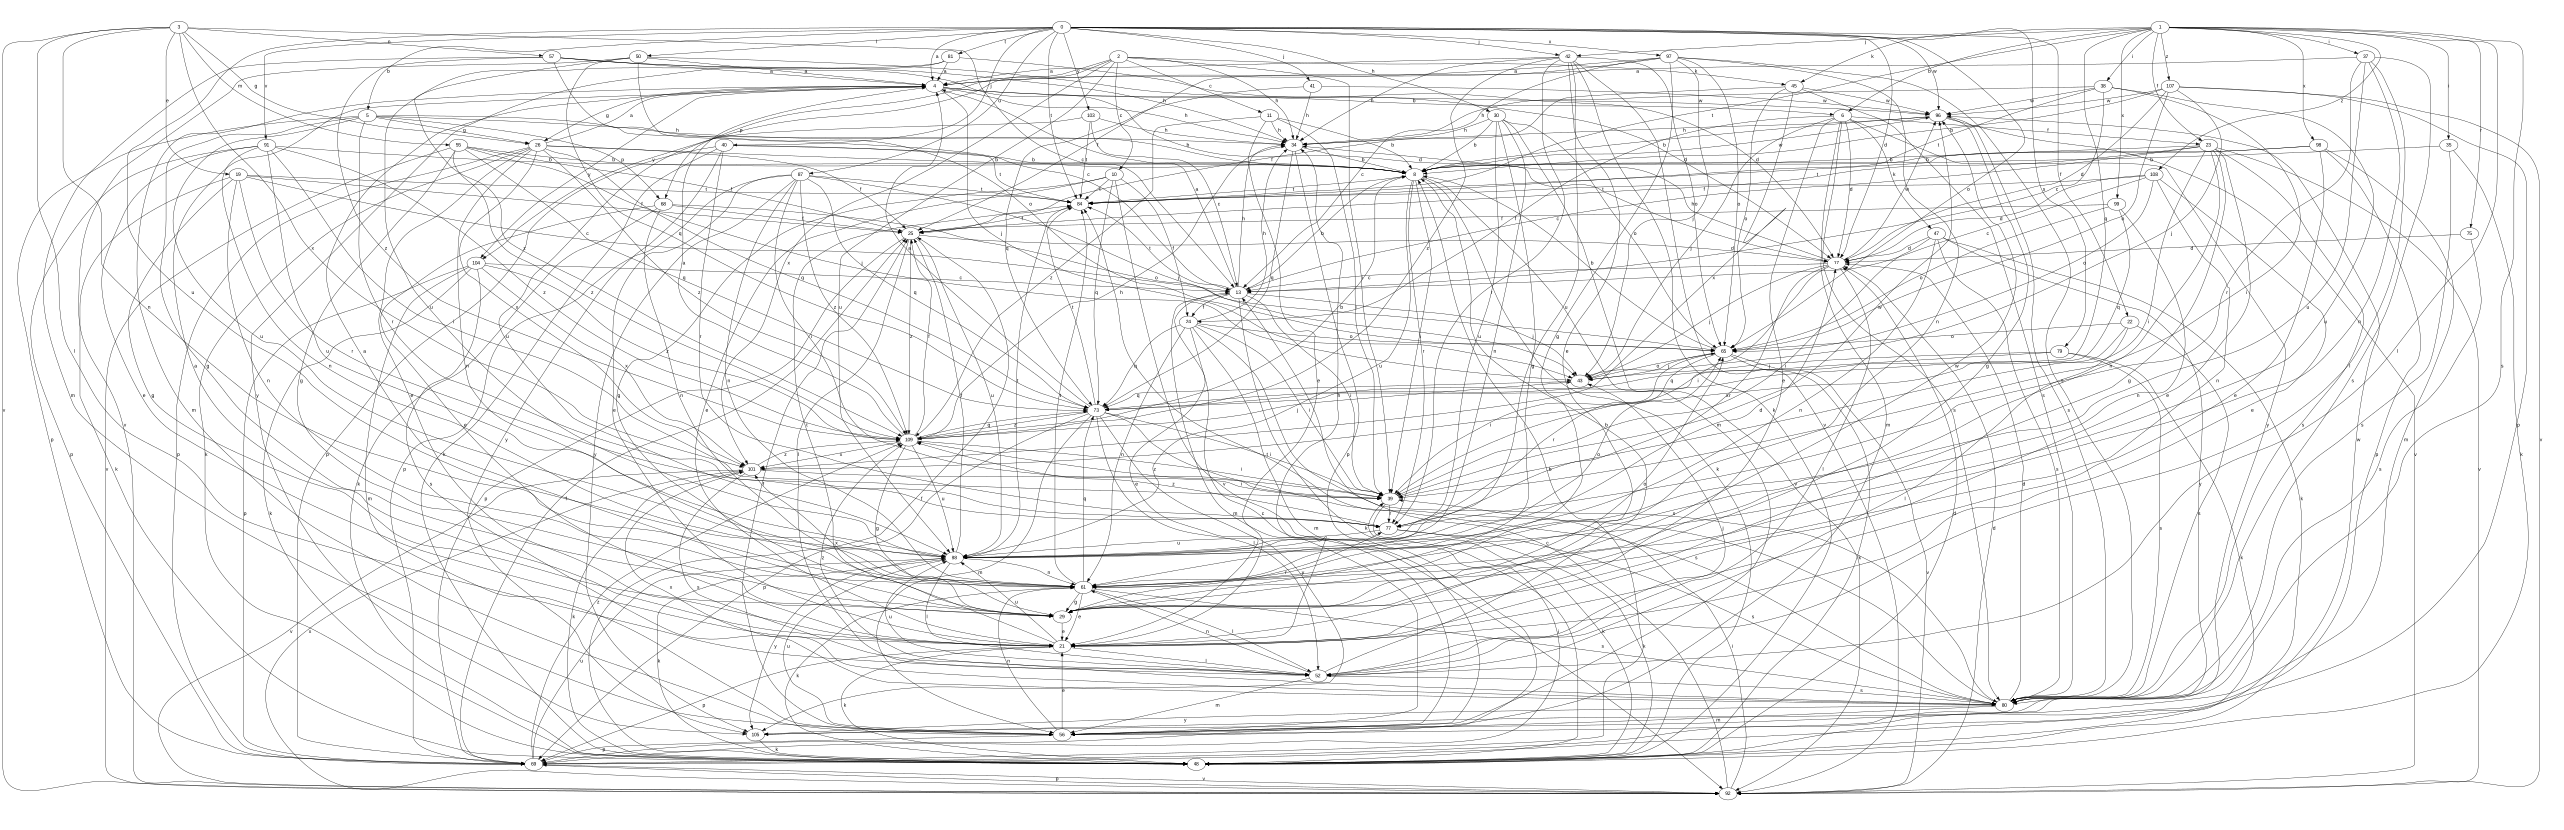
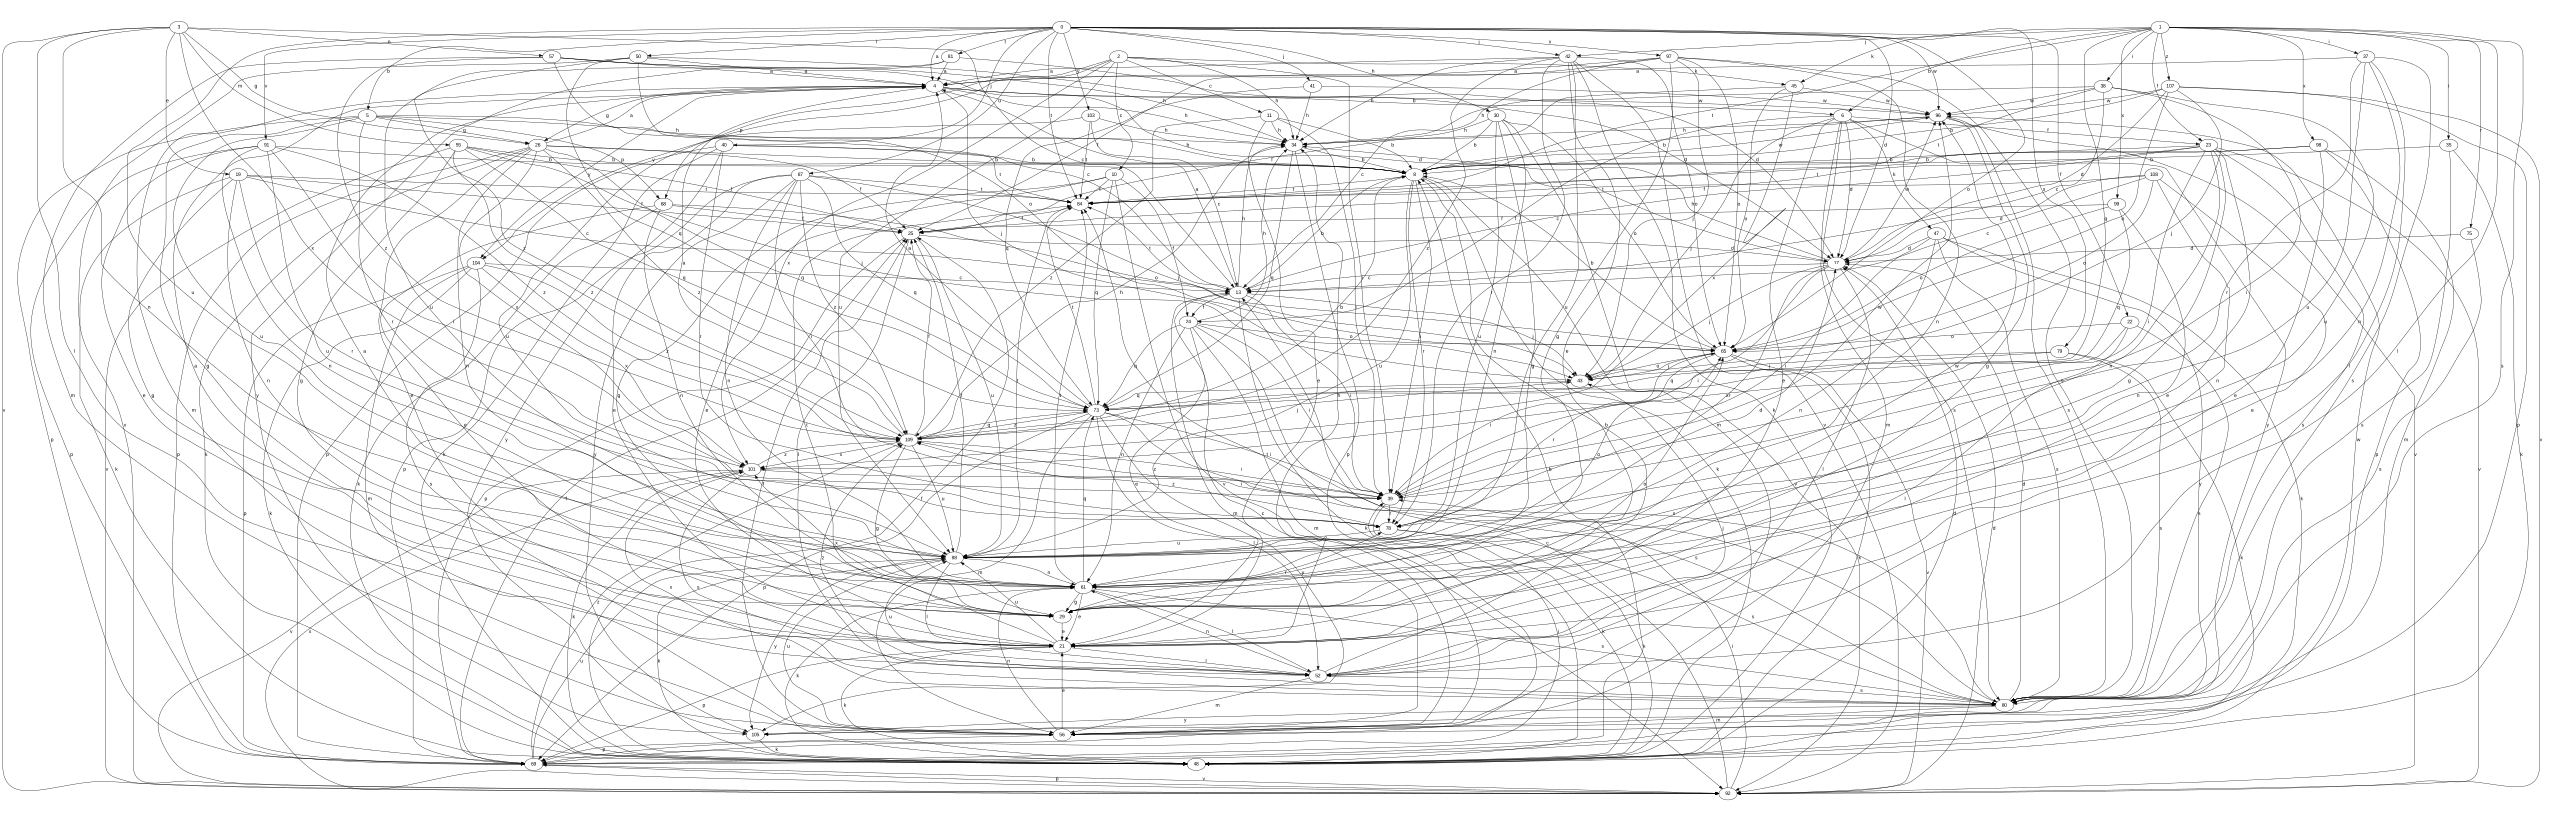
edge "1" -> "108": removed, label "z"
edge "25" -> "109": removed, label "z"
edge "45" -> "80": removed, label "s"
node "77": label "77" -> "78"
